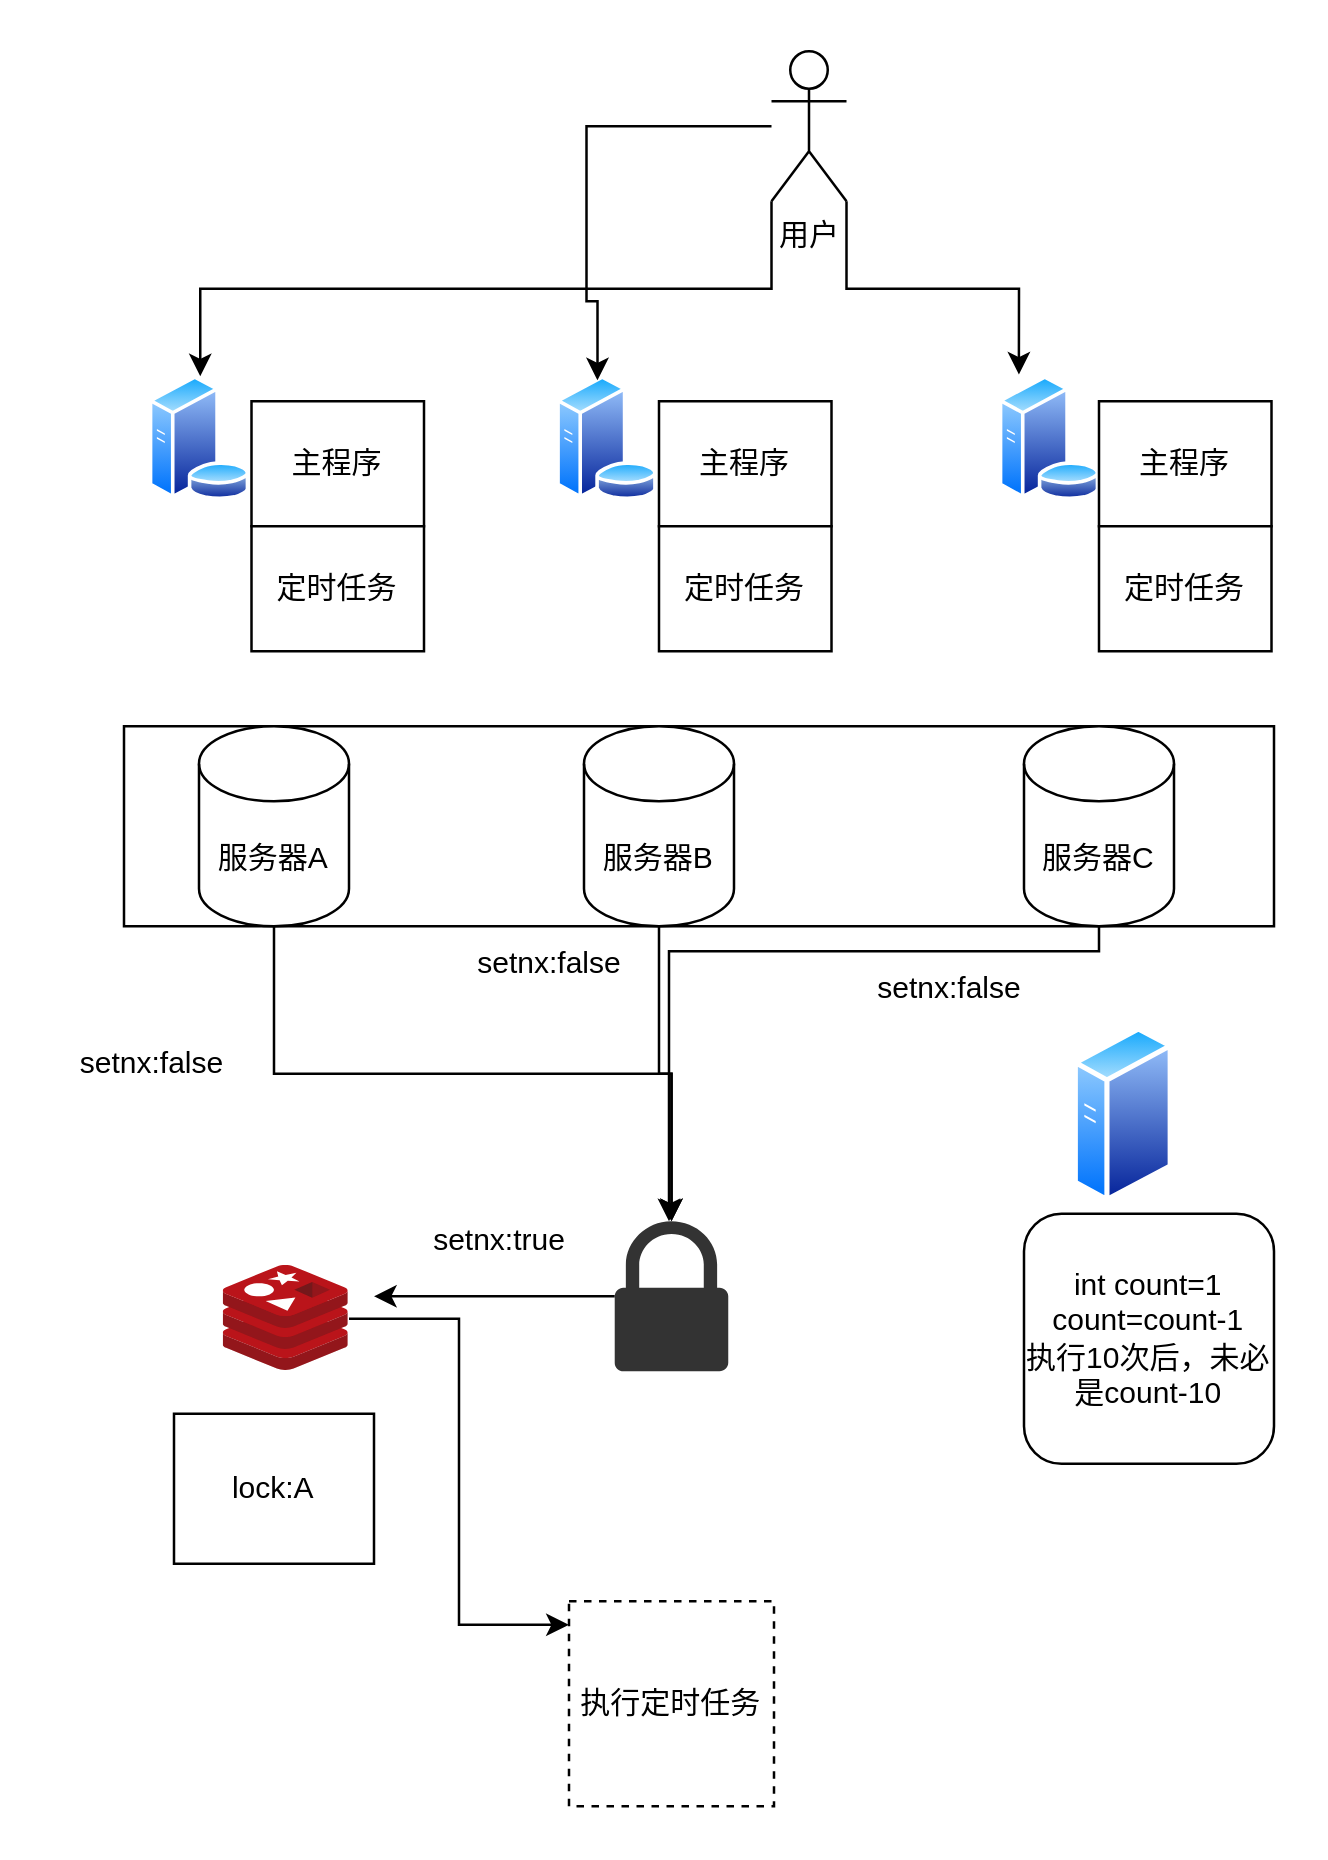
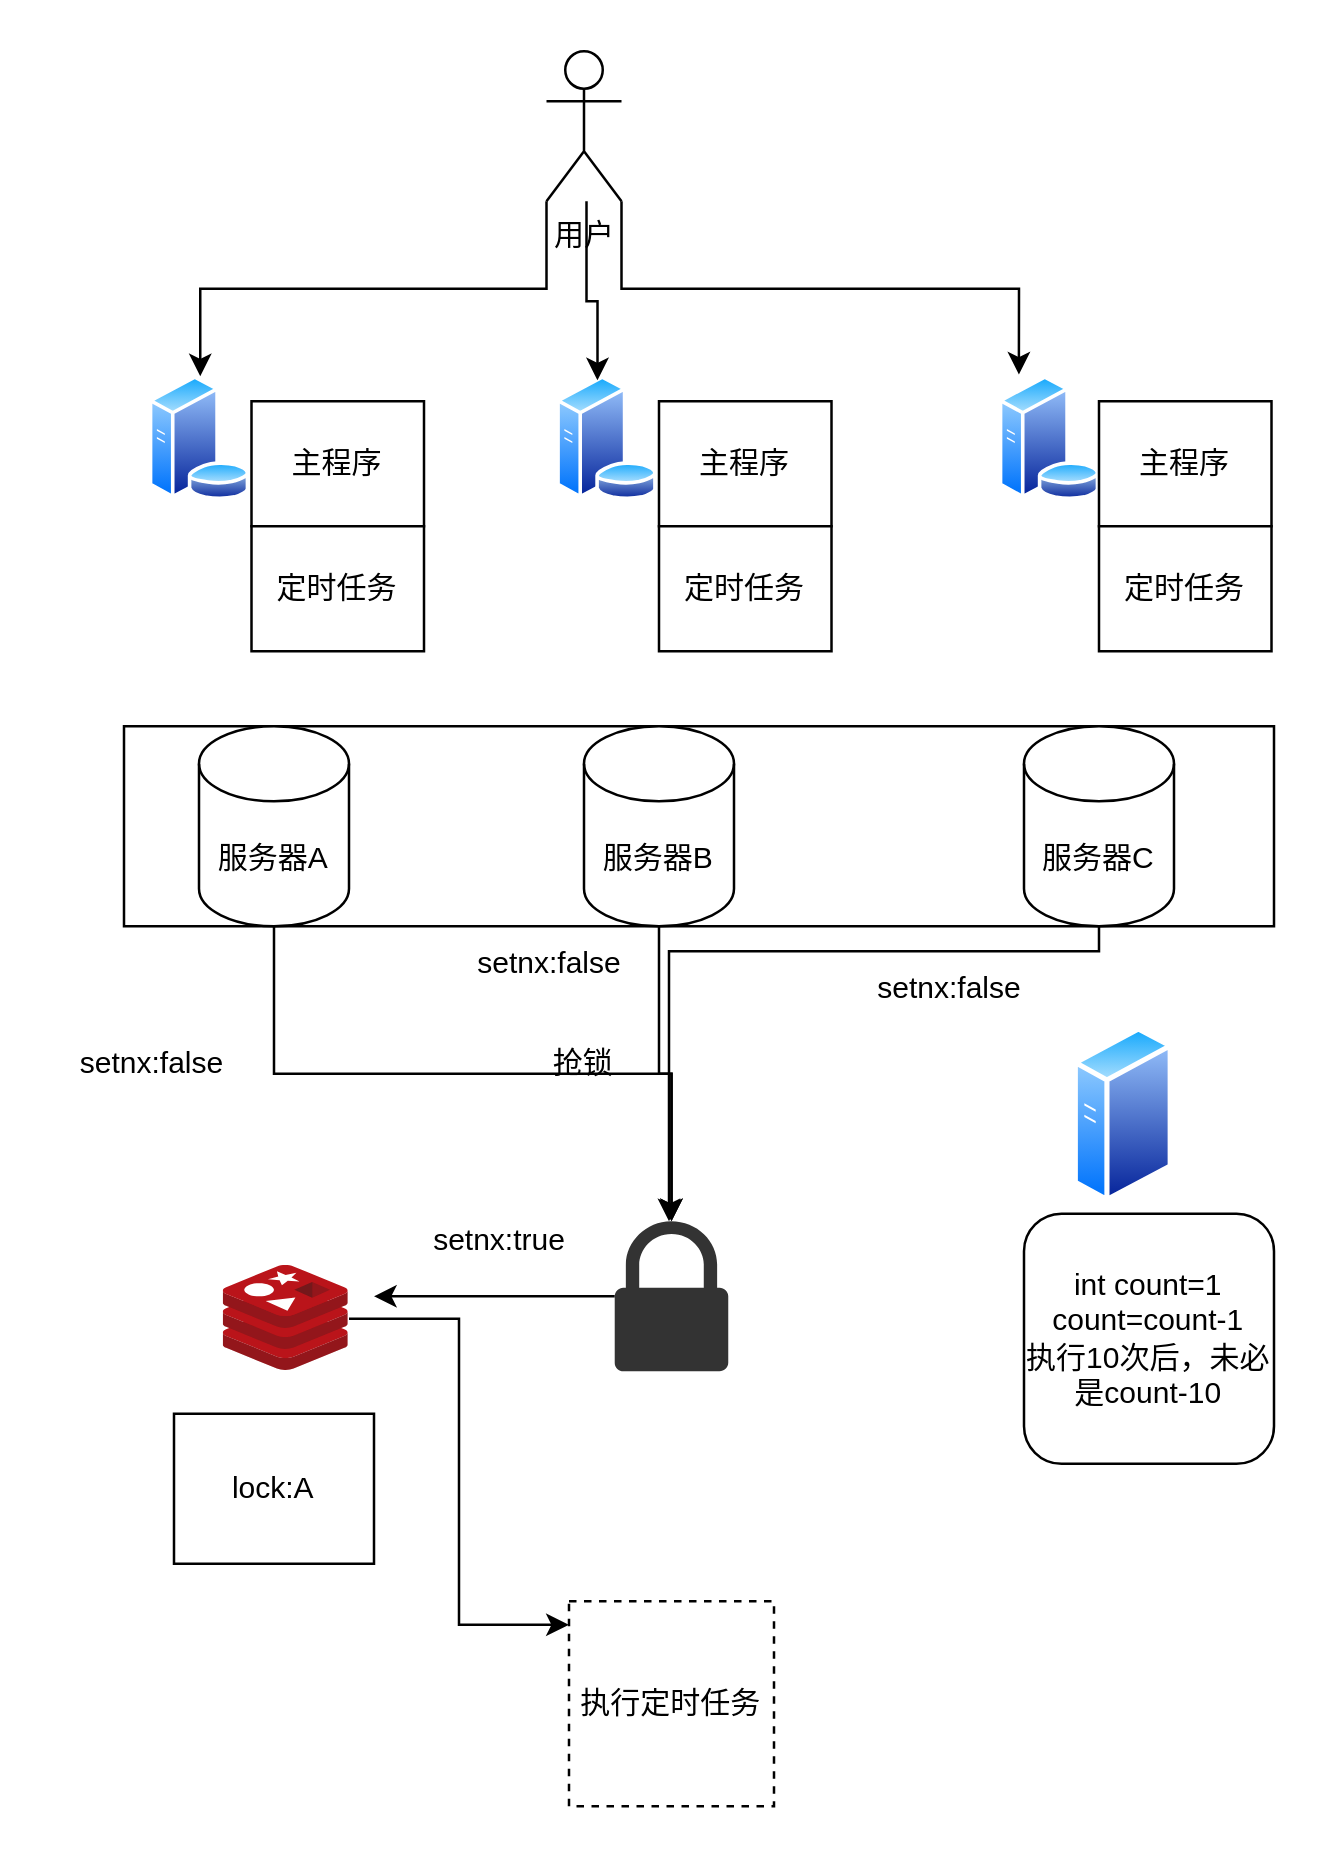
node "用户": moved (809, 126) -> (584, 126)
node "抢锁": added
